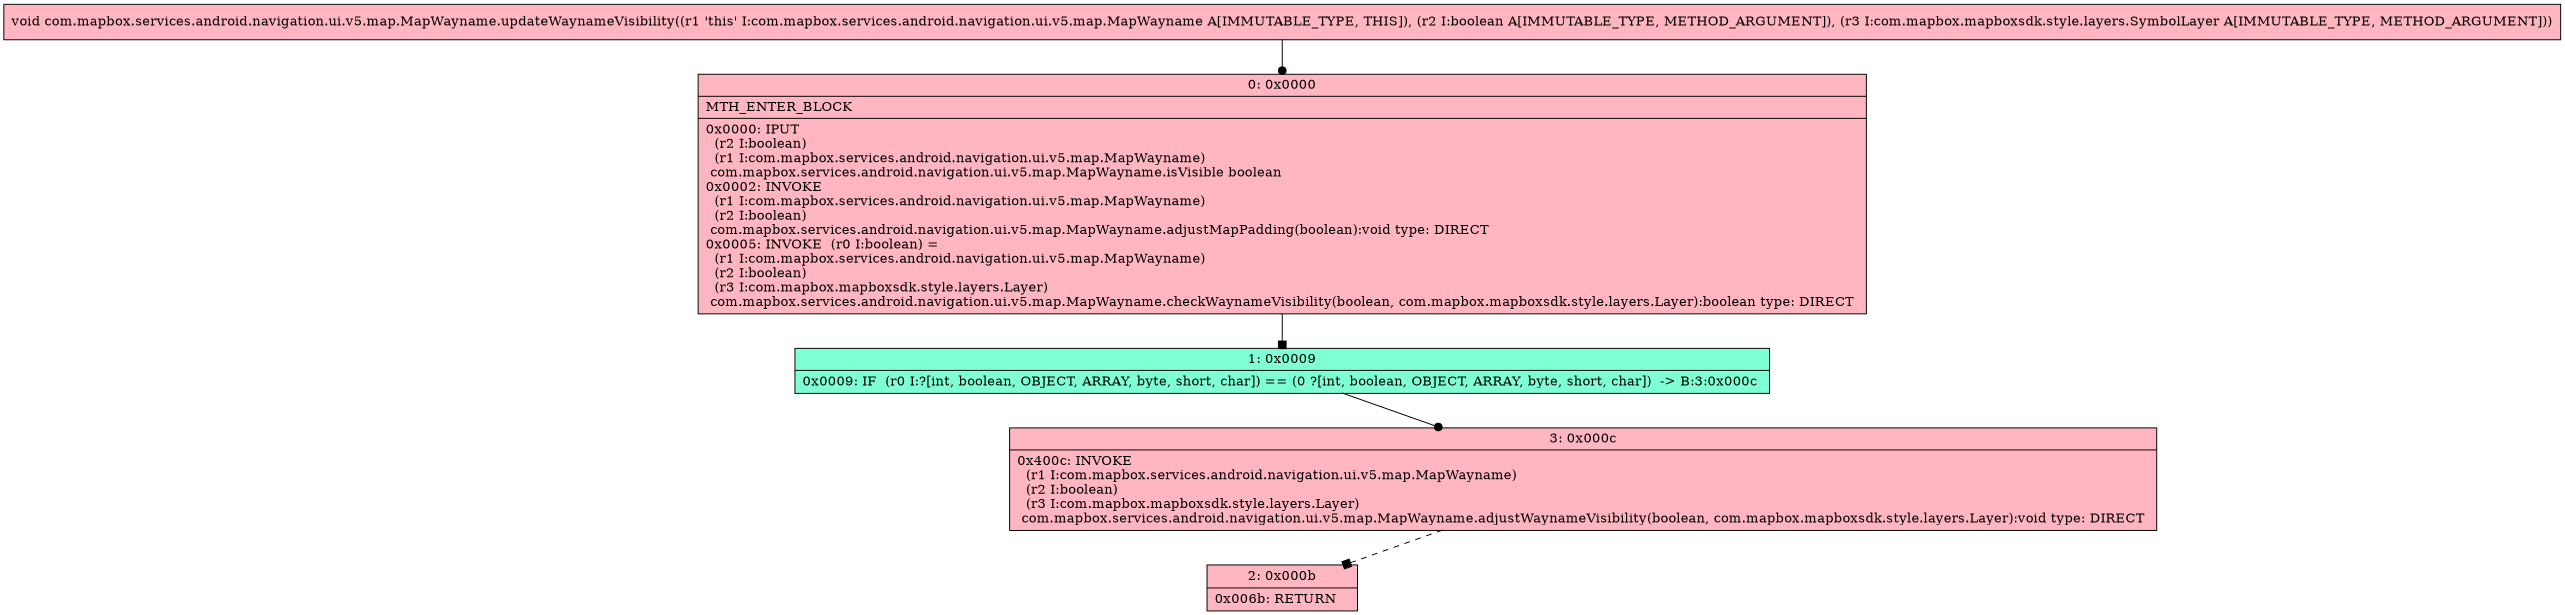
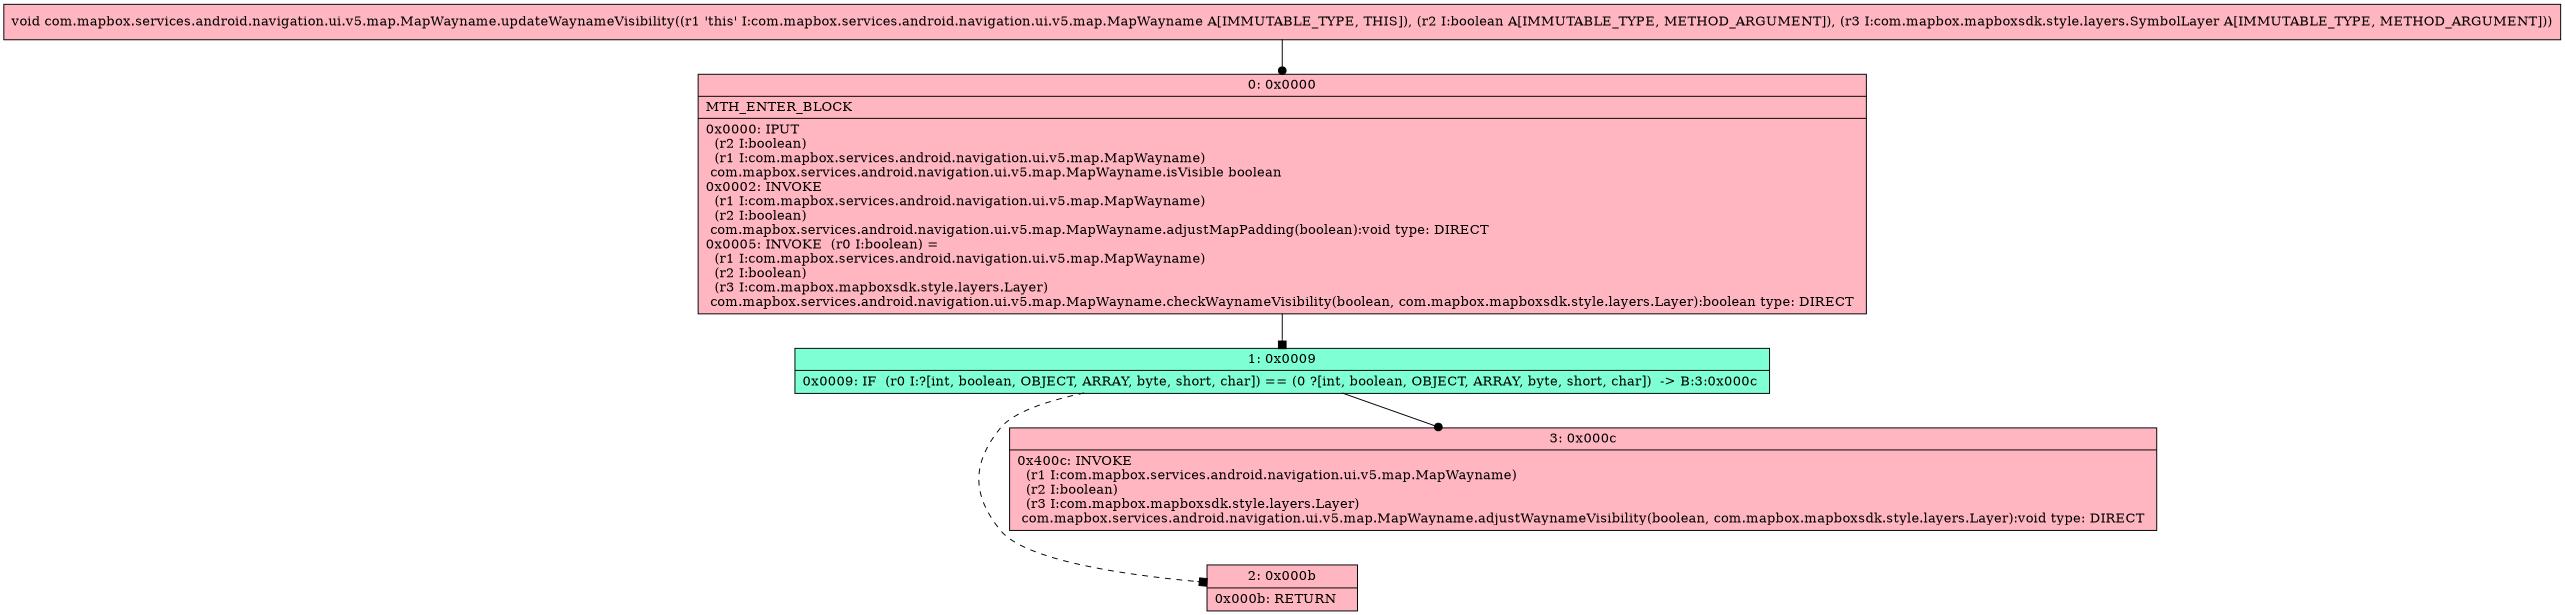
edge "3: 0x000c" -> "2: 0x000b": now "1: 0x0009" -> "2: 0x000b"
node "2: 0x000b": text "0x006b: RETURN" -> "0x000b: RETURN"
